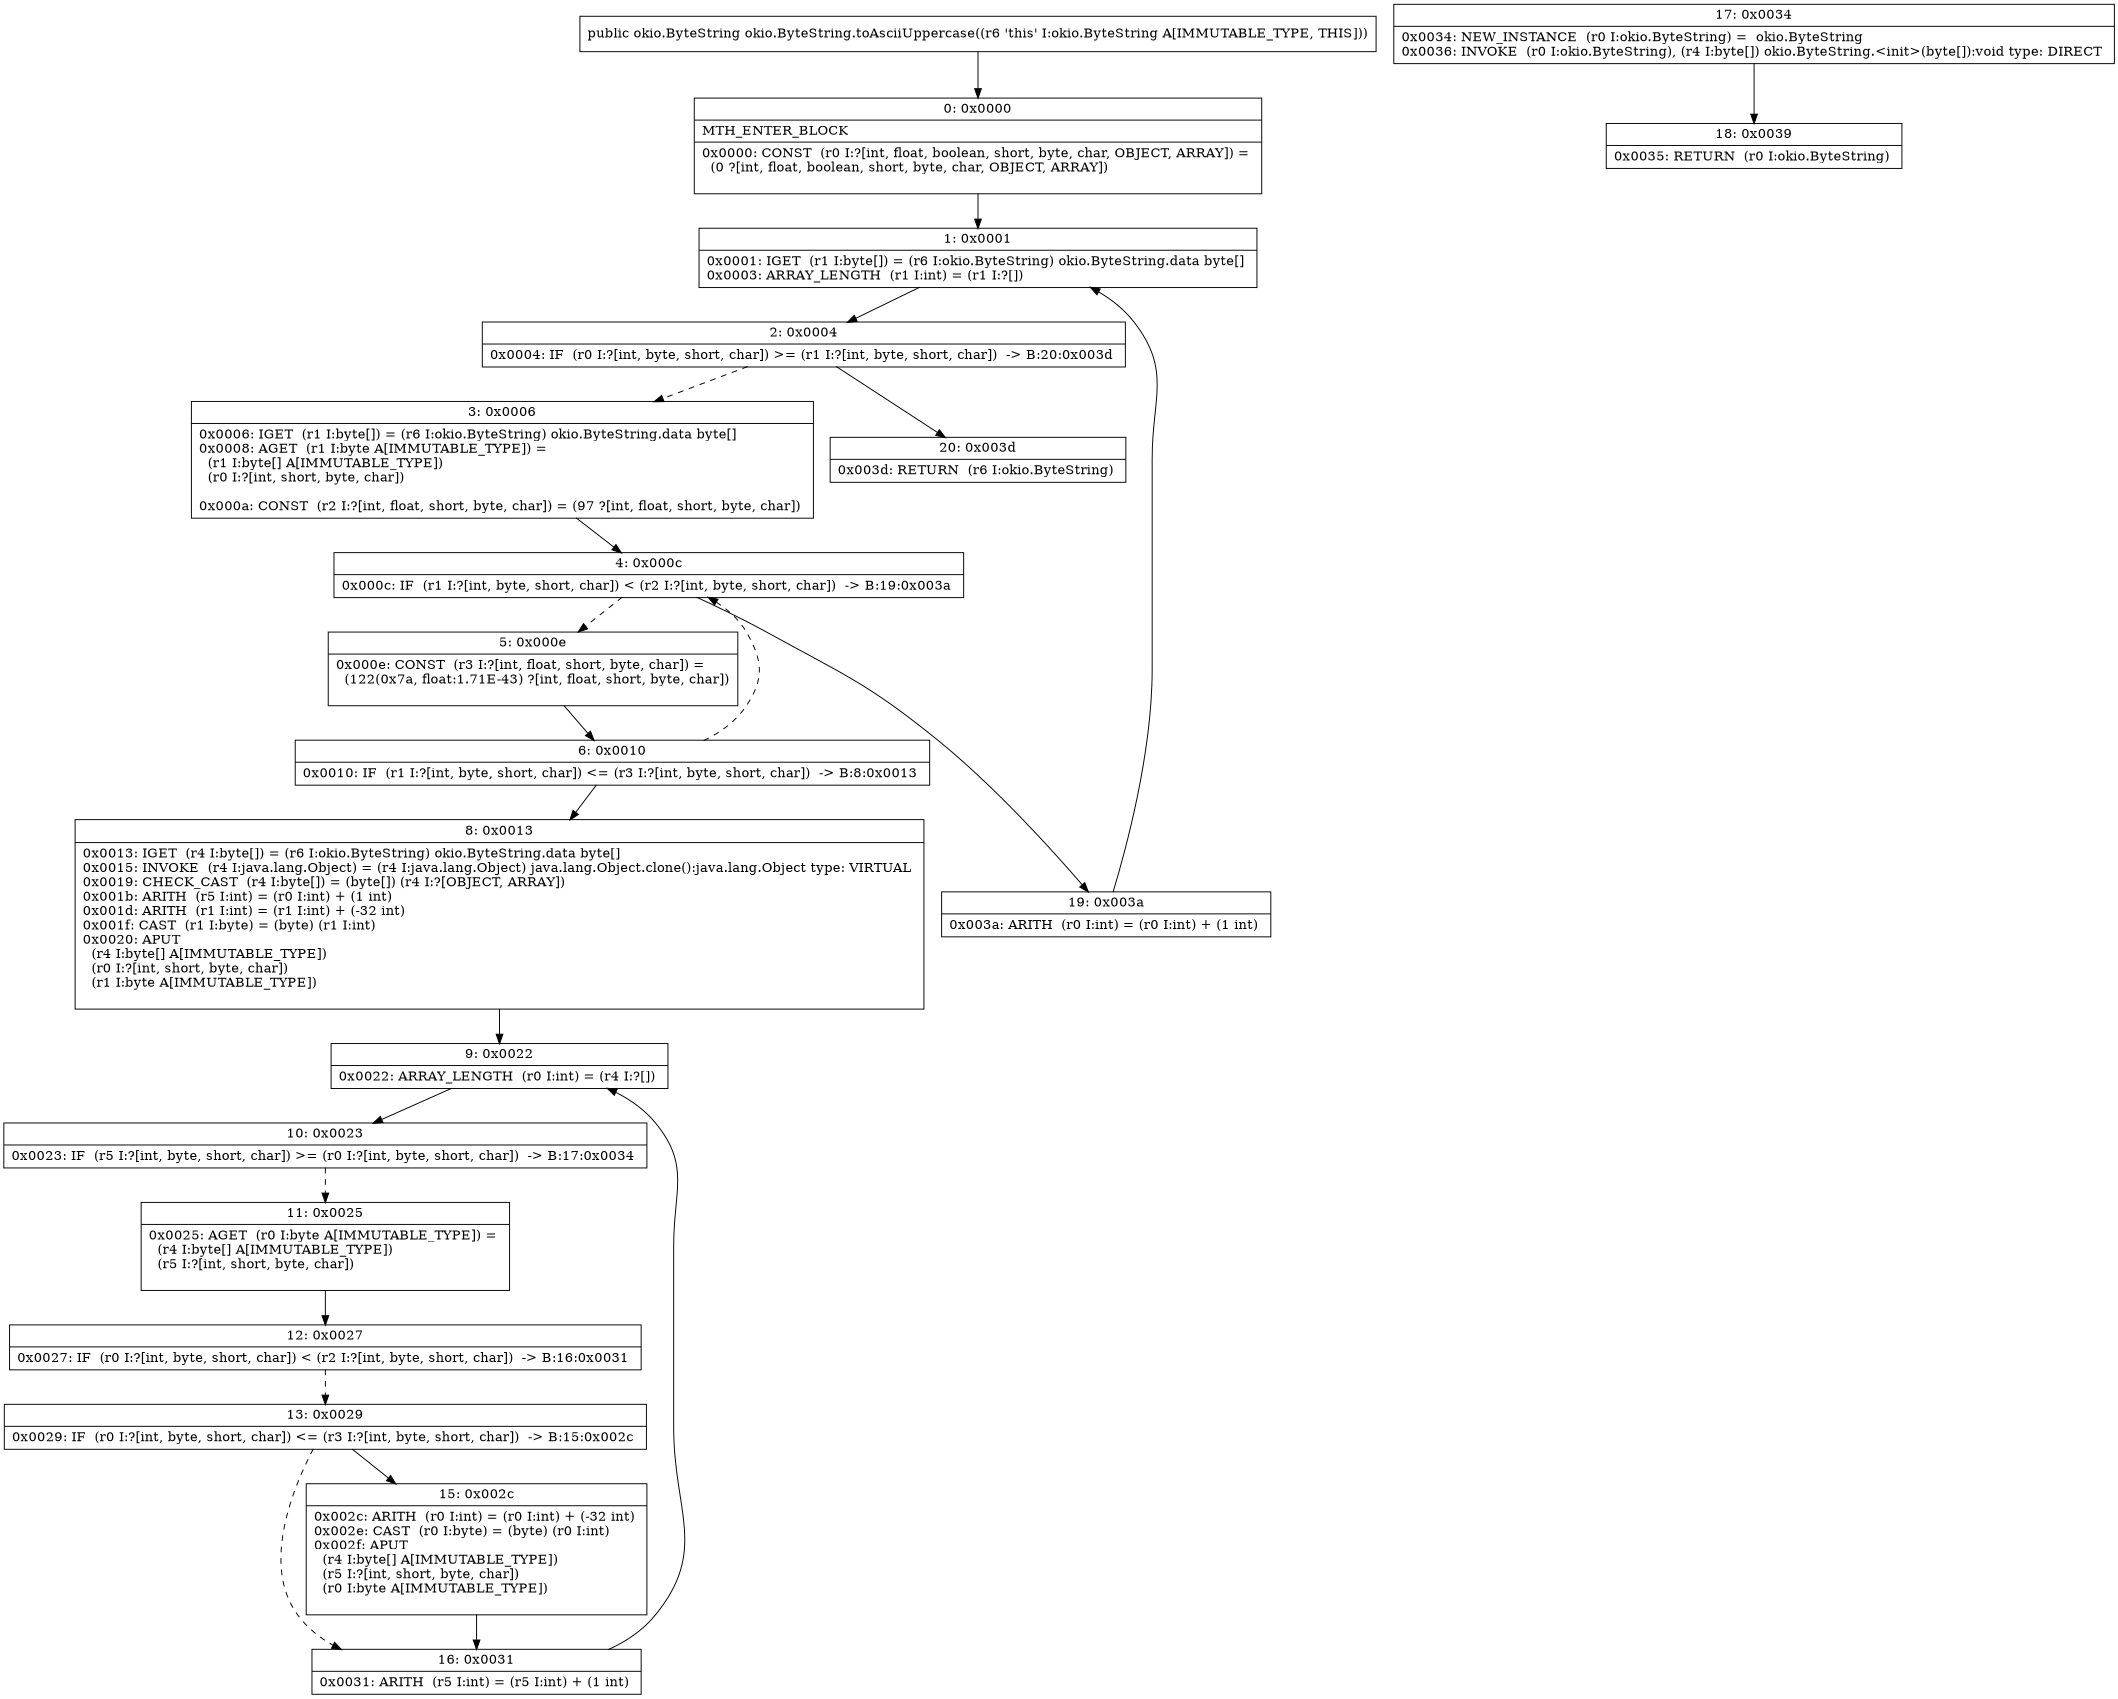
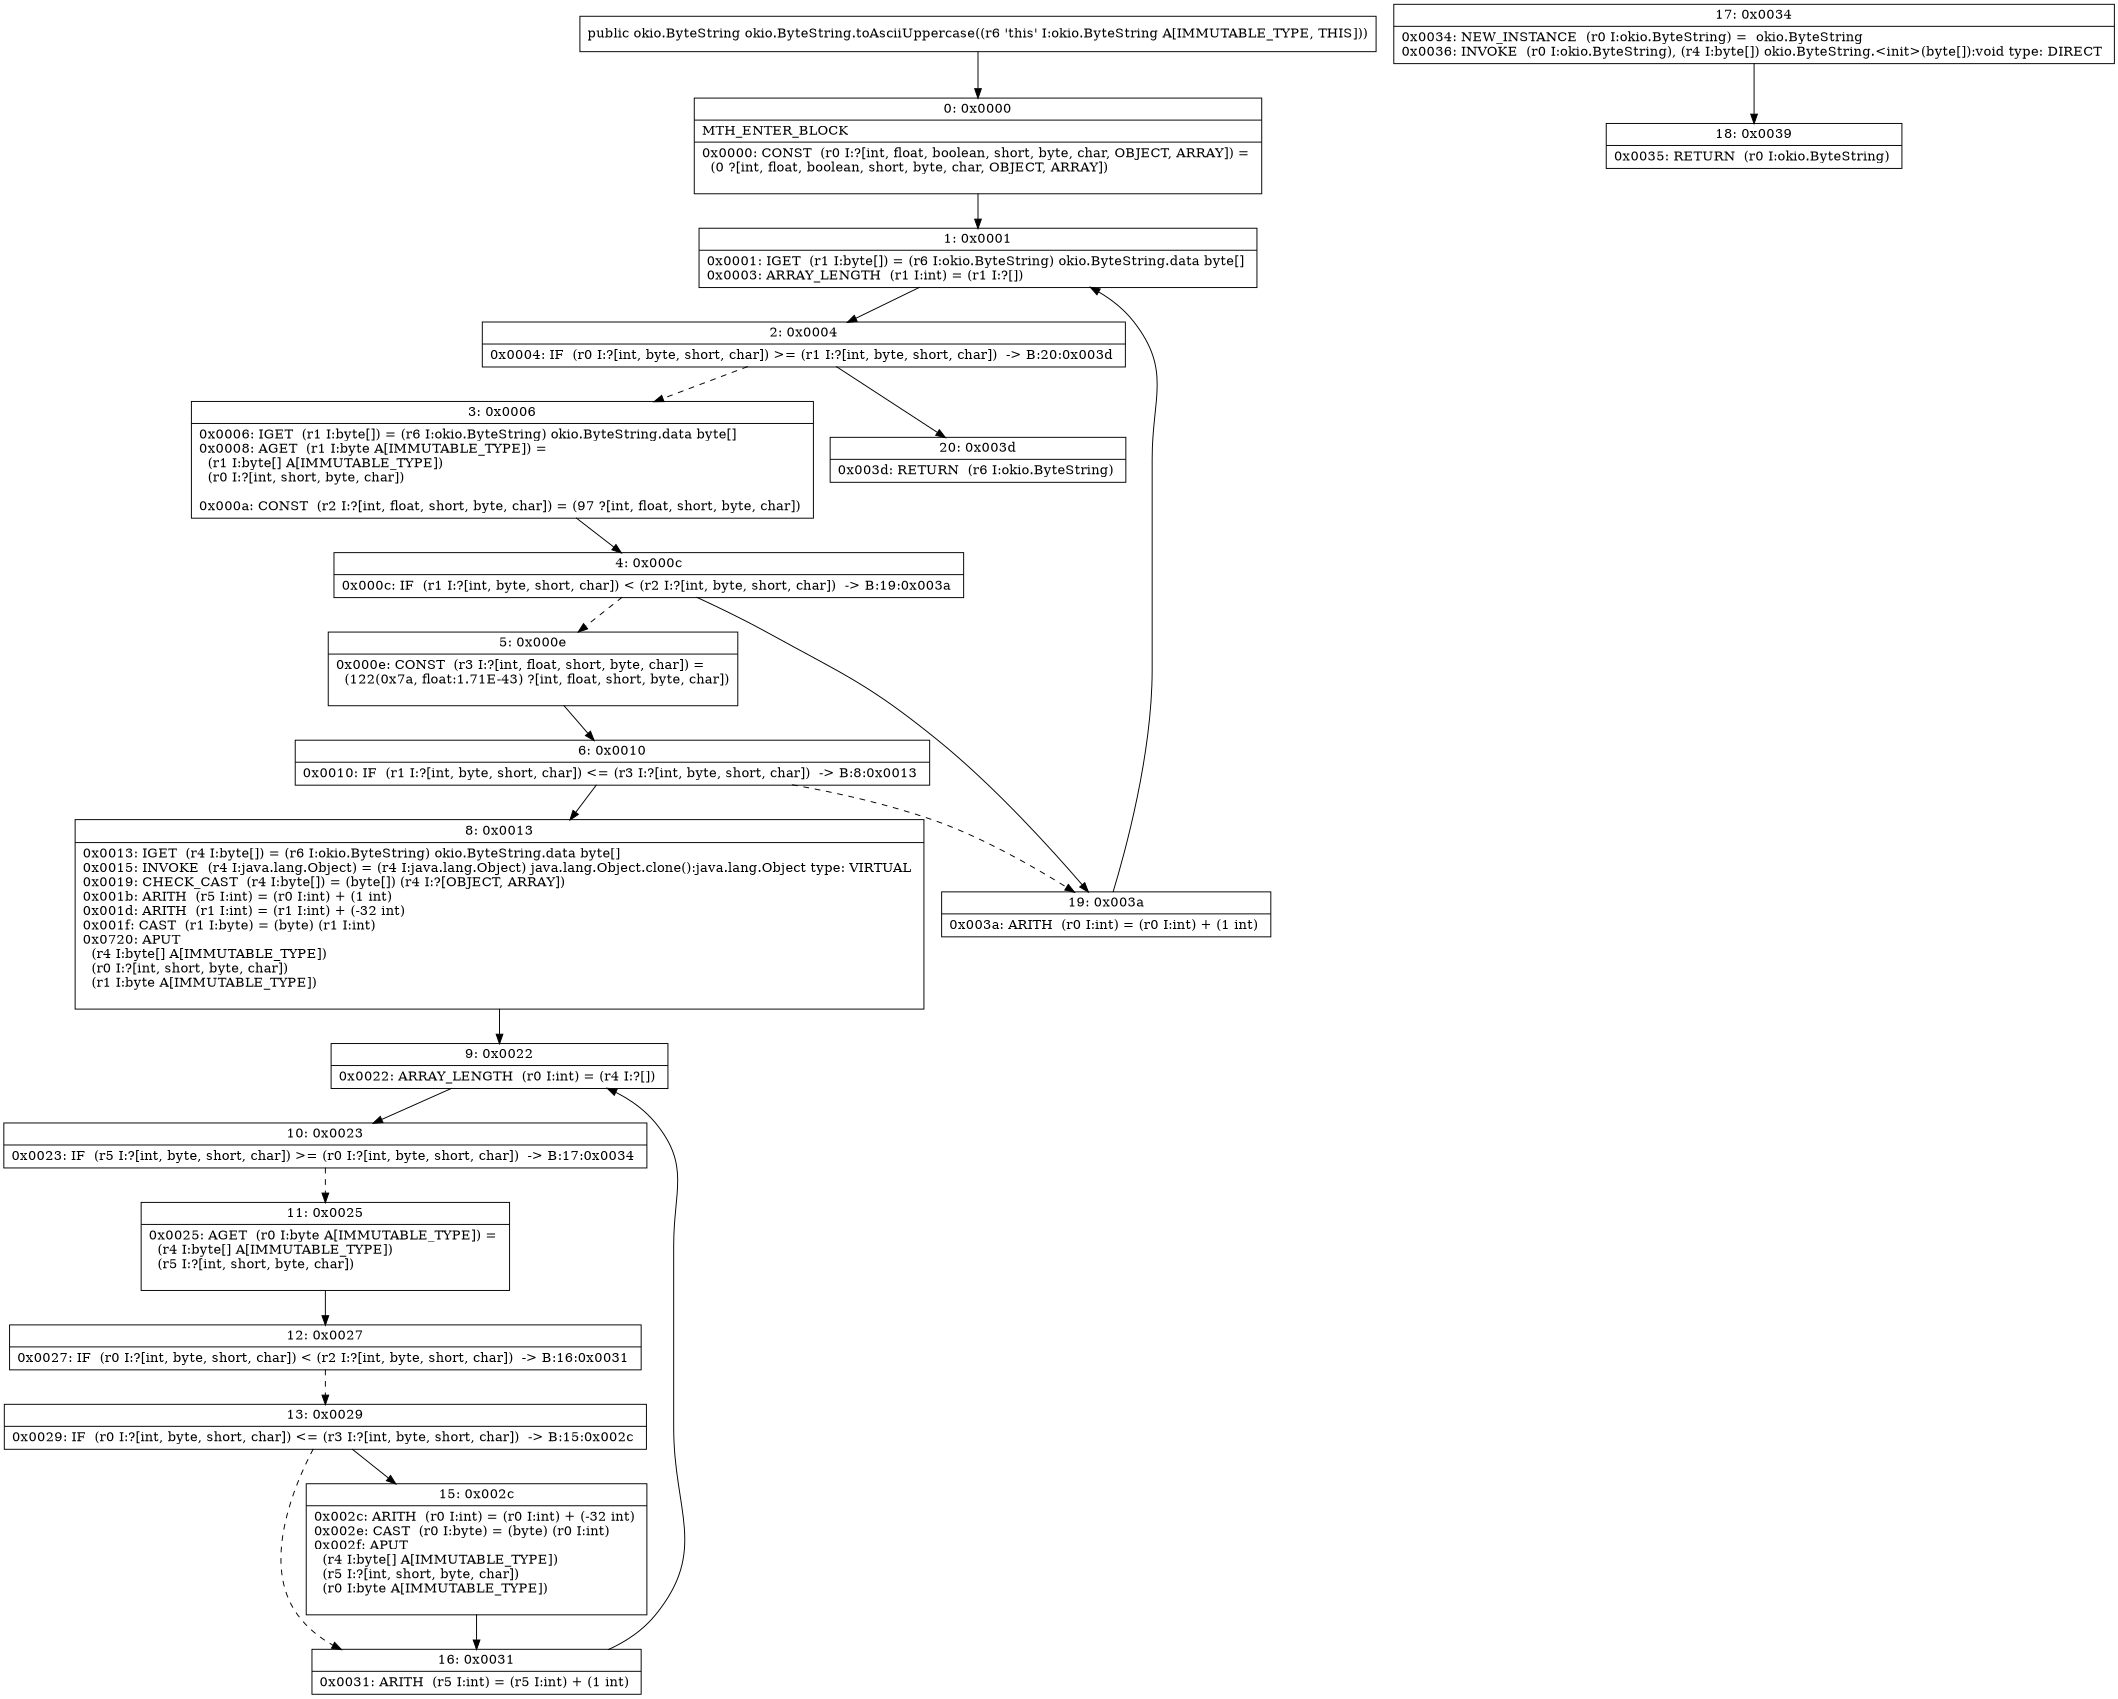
edge "6: 0x0010" -> "4: 0x000c": now "6: 0x0010" -> "19: 0x003a"
node "8: 0x0013": text "0x0020: APUT" -> "0x0720: APUT"
